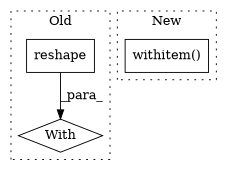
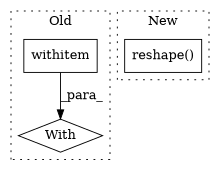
node "reshape": label "reshape" -> "withitem"
node "withitem()": label "withitem()" -> "reshape()"
